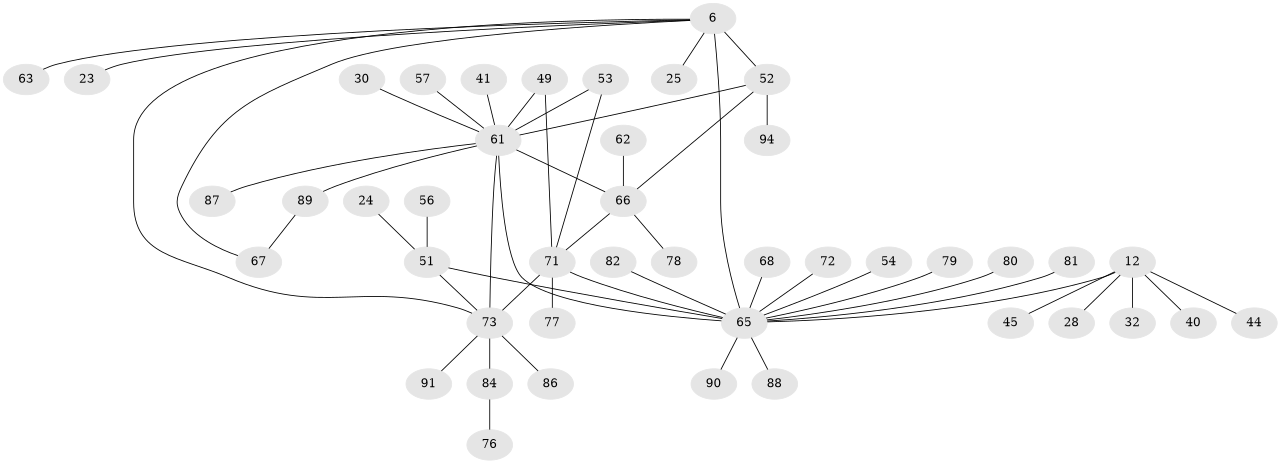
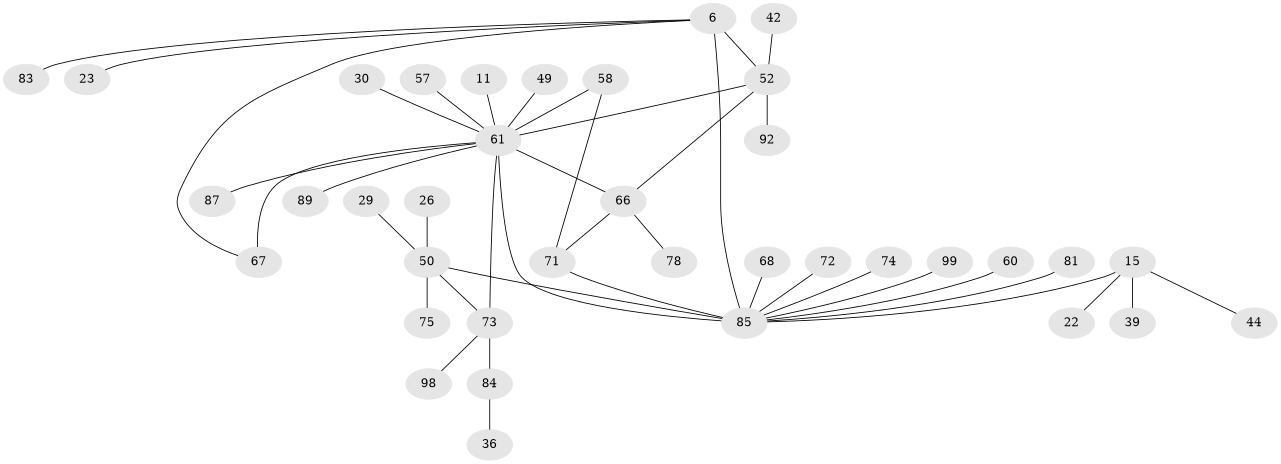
node "42": added
node "63": label "63" -> "83"
node "41": label "41" -> "11"
node "53": label "53" -> "58"
node "25": removed
edge "6" -- "73": removed
node "62": removed
node "94": label "94" -> "92"
edge "49" -- "71": removed
node "24": label "24" -> "29"
node "56": label "56" -> "26"
edge "89" -- "67": now "61" -- "67"
node "51": label "51" -> "50"
node "82": removed
node "54": label "54" -> "74"
node "79": label "79" -> "99"
node "80": label "80" -> "60"
node "12": label "12" -> "15"
edge "71" -- "73": removed
node "75": added
node "77": removed
node "65": label "65" -> "85"
node "45": removed
node "28": label "28" -> "22"
node "32": label "32" -> "39"
node "40": removed
node "91": label "91" -> "98"
node "86": removed
node "90": removed
node "88": removed
node "76": label "76" -> "36"
